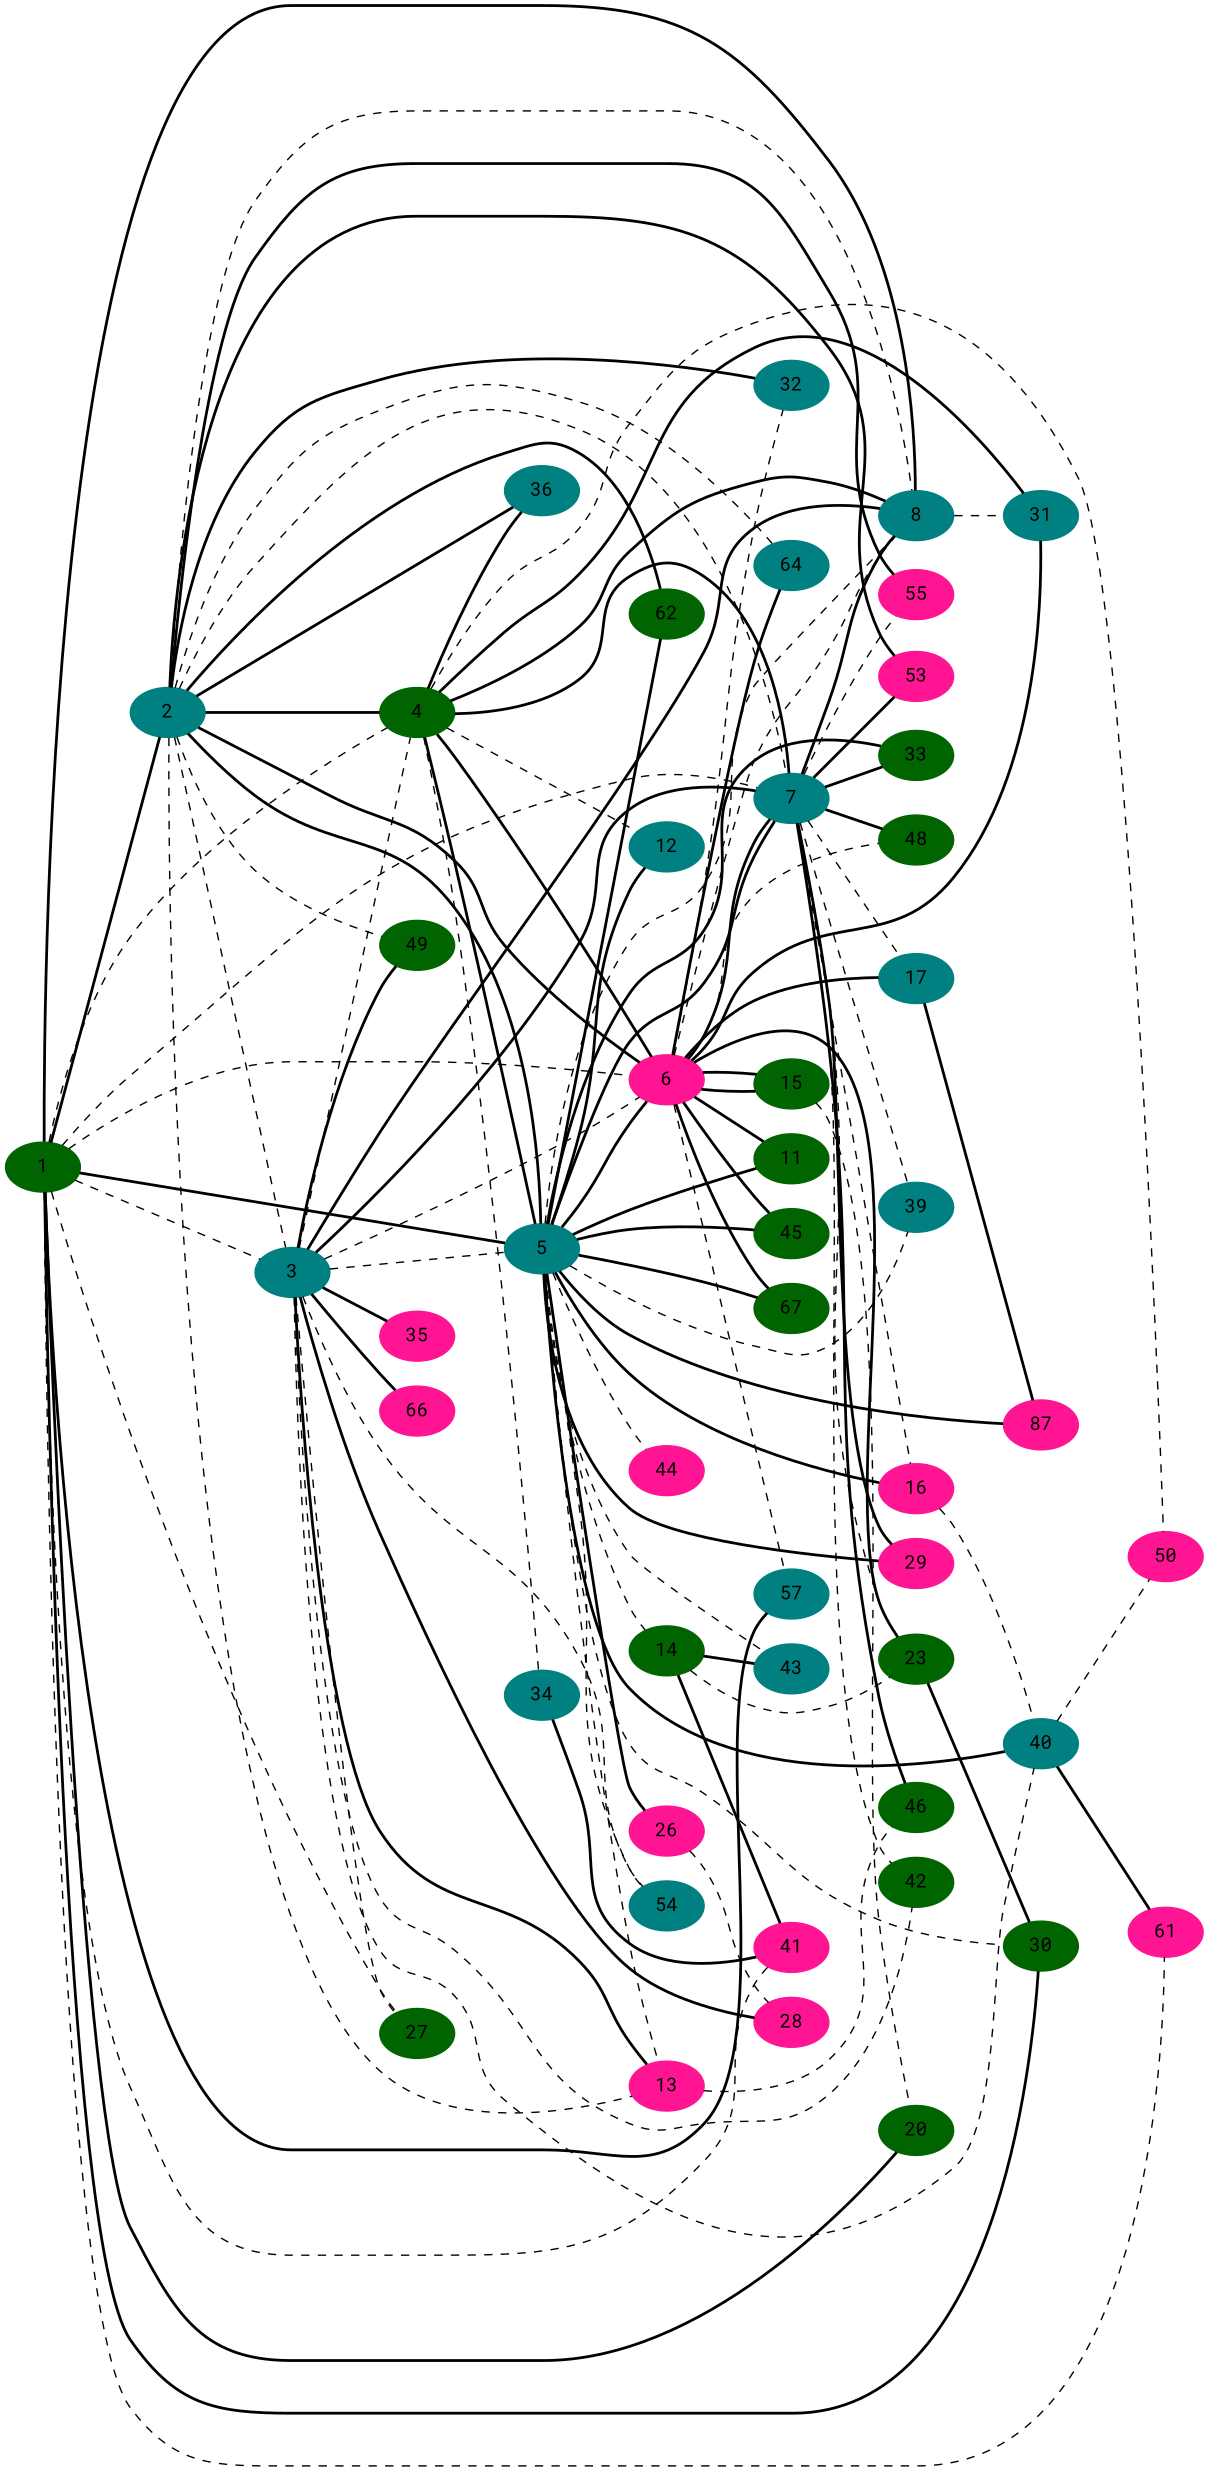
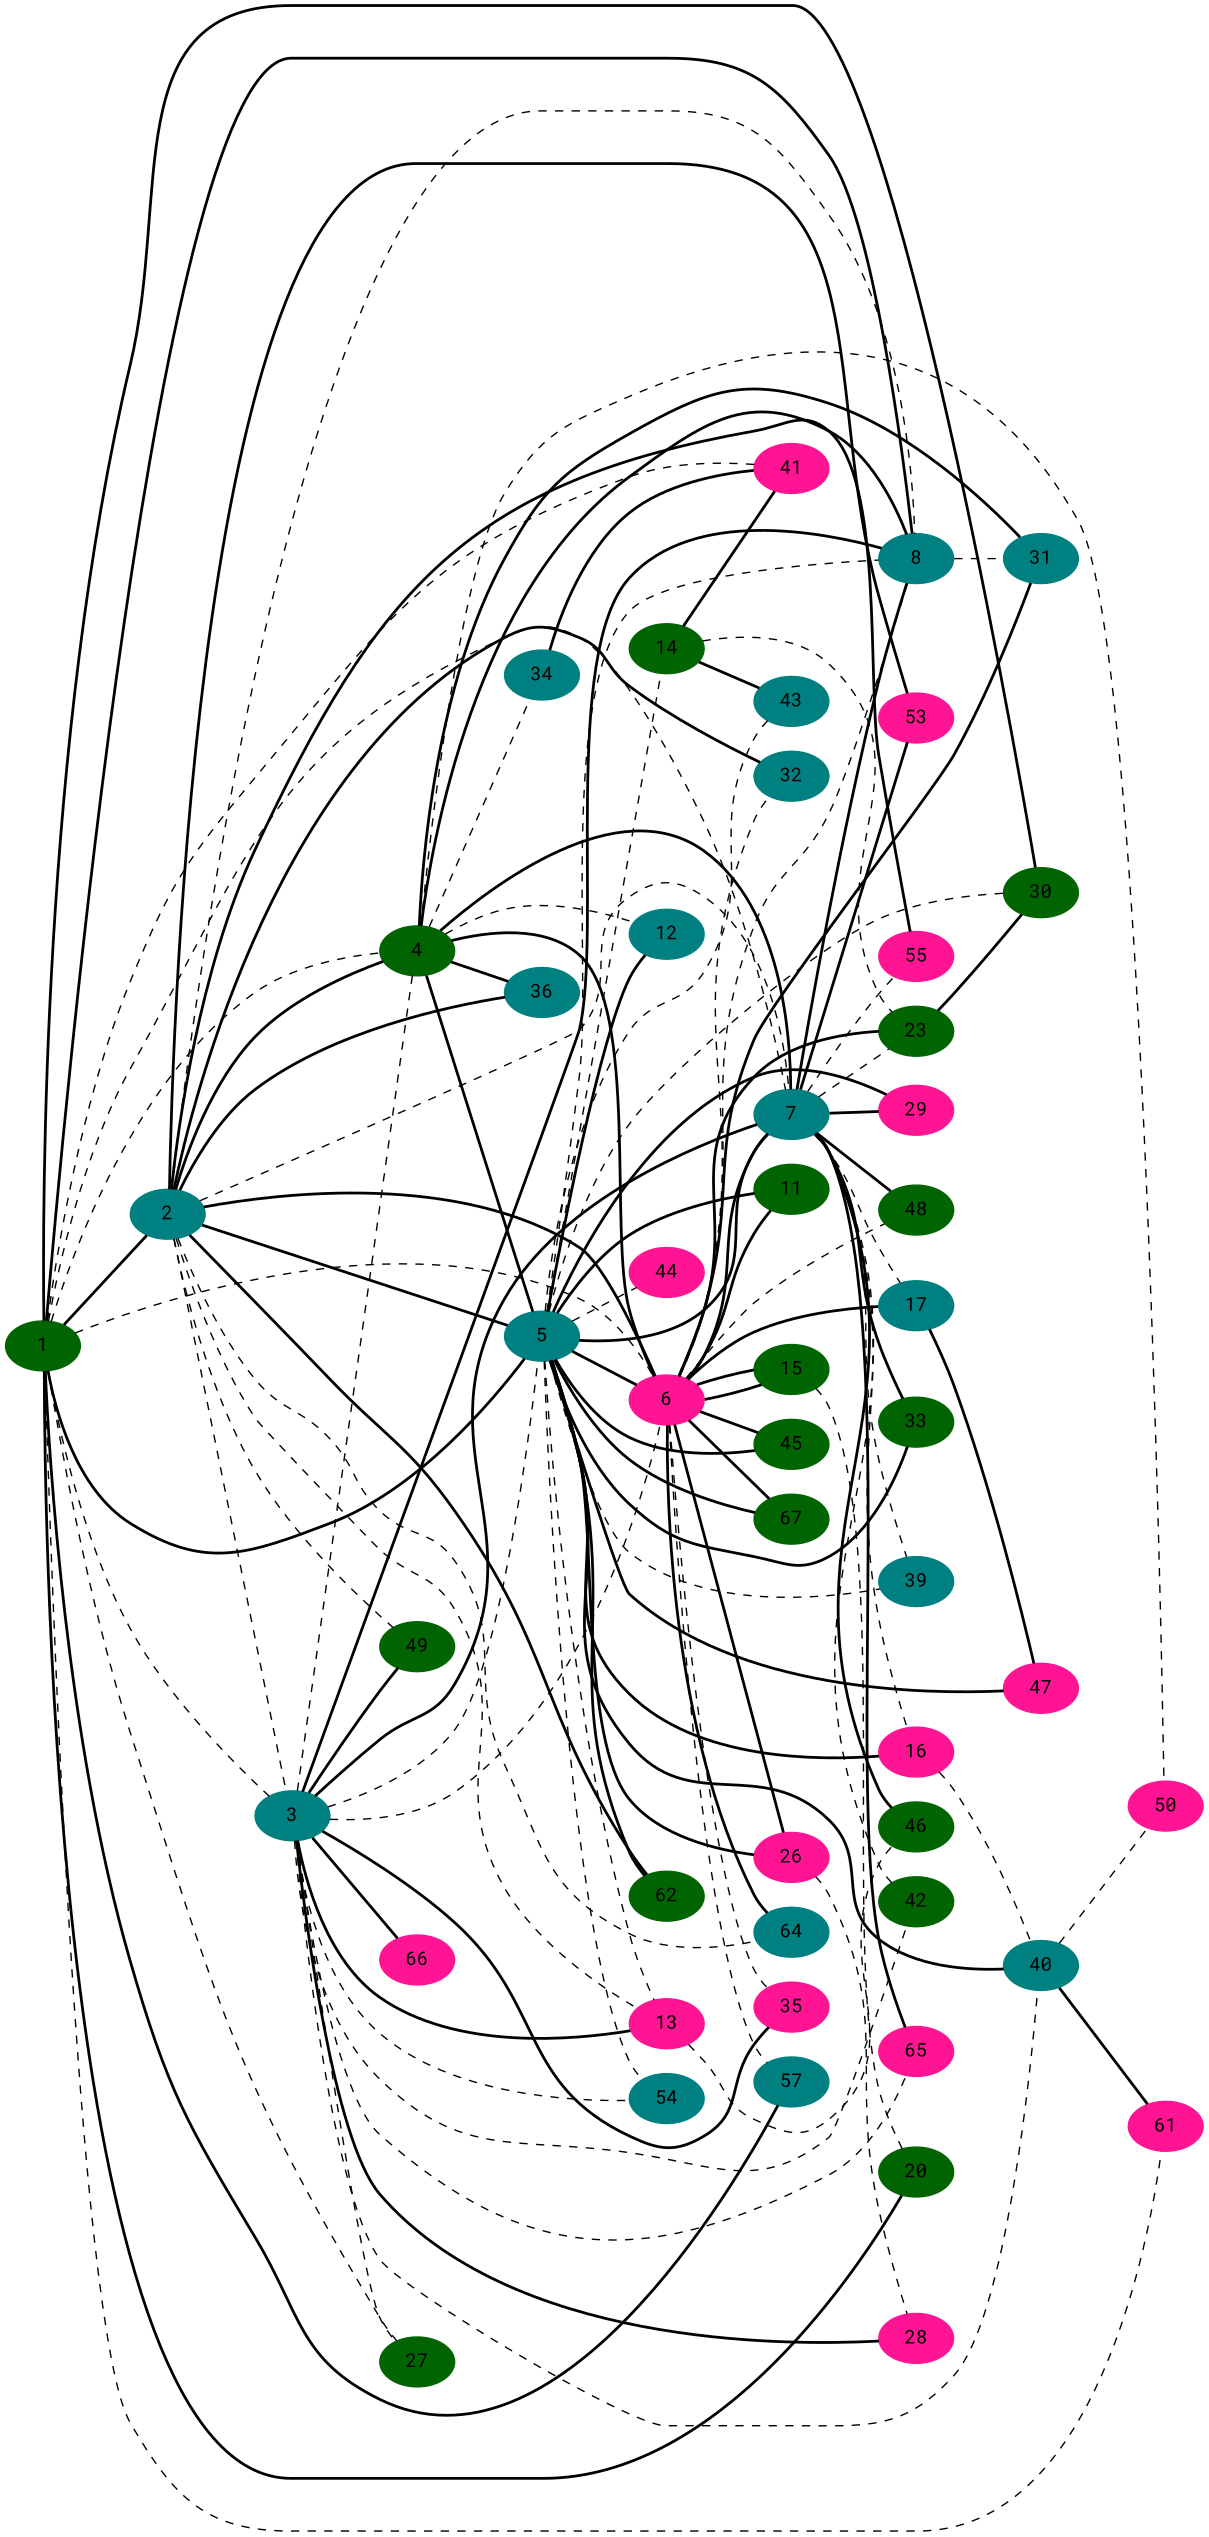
node "87": label "87" -> "47"
edge "6" -- "26": added
edge "6" -- "35": added
node "65": added
